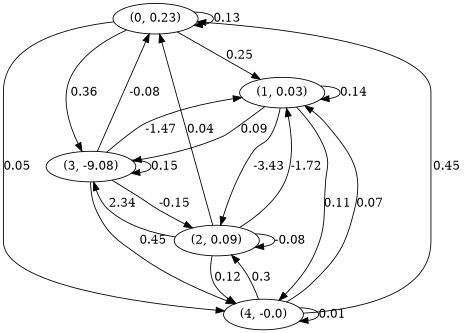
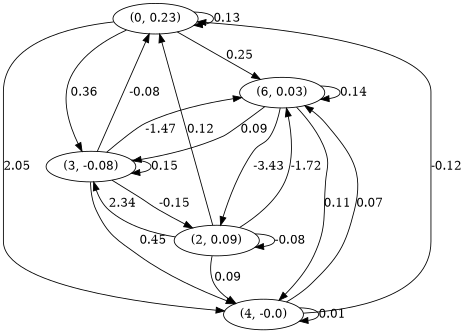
node "(1, 0.03)": label "(1, 0.03)" -> "(6, 0.03)"
edge "(2, 0.09)" -> "(0, 0.23)": label "0.04" -> "0.12"
edge "(0, 0.23)" -> "(4, -0.0)": label "0.05" -> "2.05"
node "(3, -9.08)": label "(3, -9.08)" -> "(3, -0.08)"
edge "(4, -0.0)" -> "(0, 0.23)": label "0.45" -> "-0.12"
edge "(2, 0.09)" -> "(4, -0.0)": label "0.12" -> "0.09"
edge "(4, -0.0)" -> "(2, 0.09)": removed, label "0.3"
